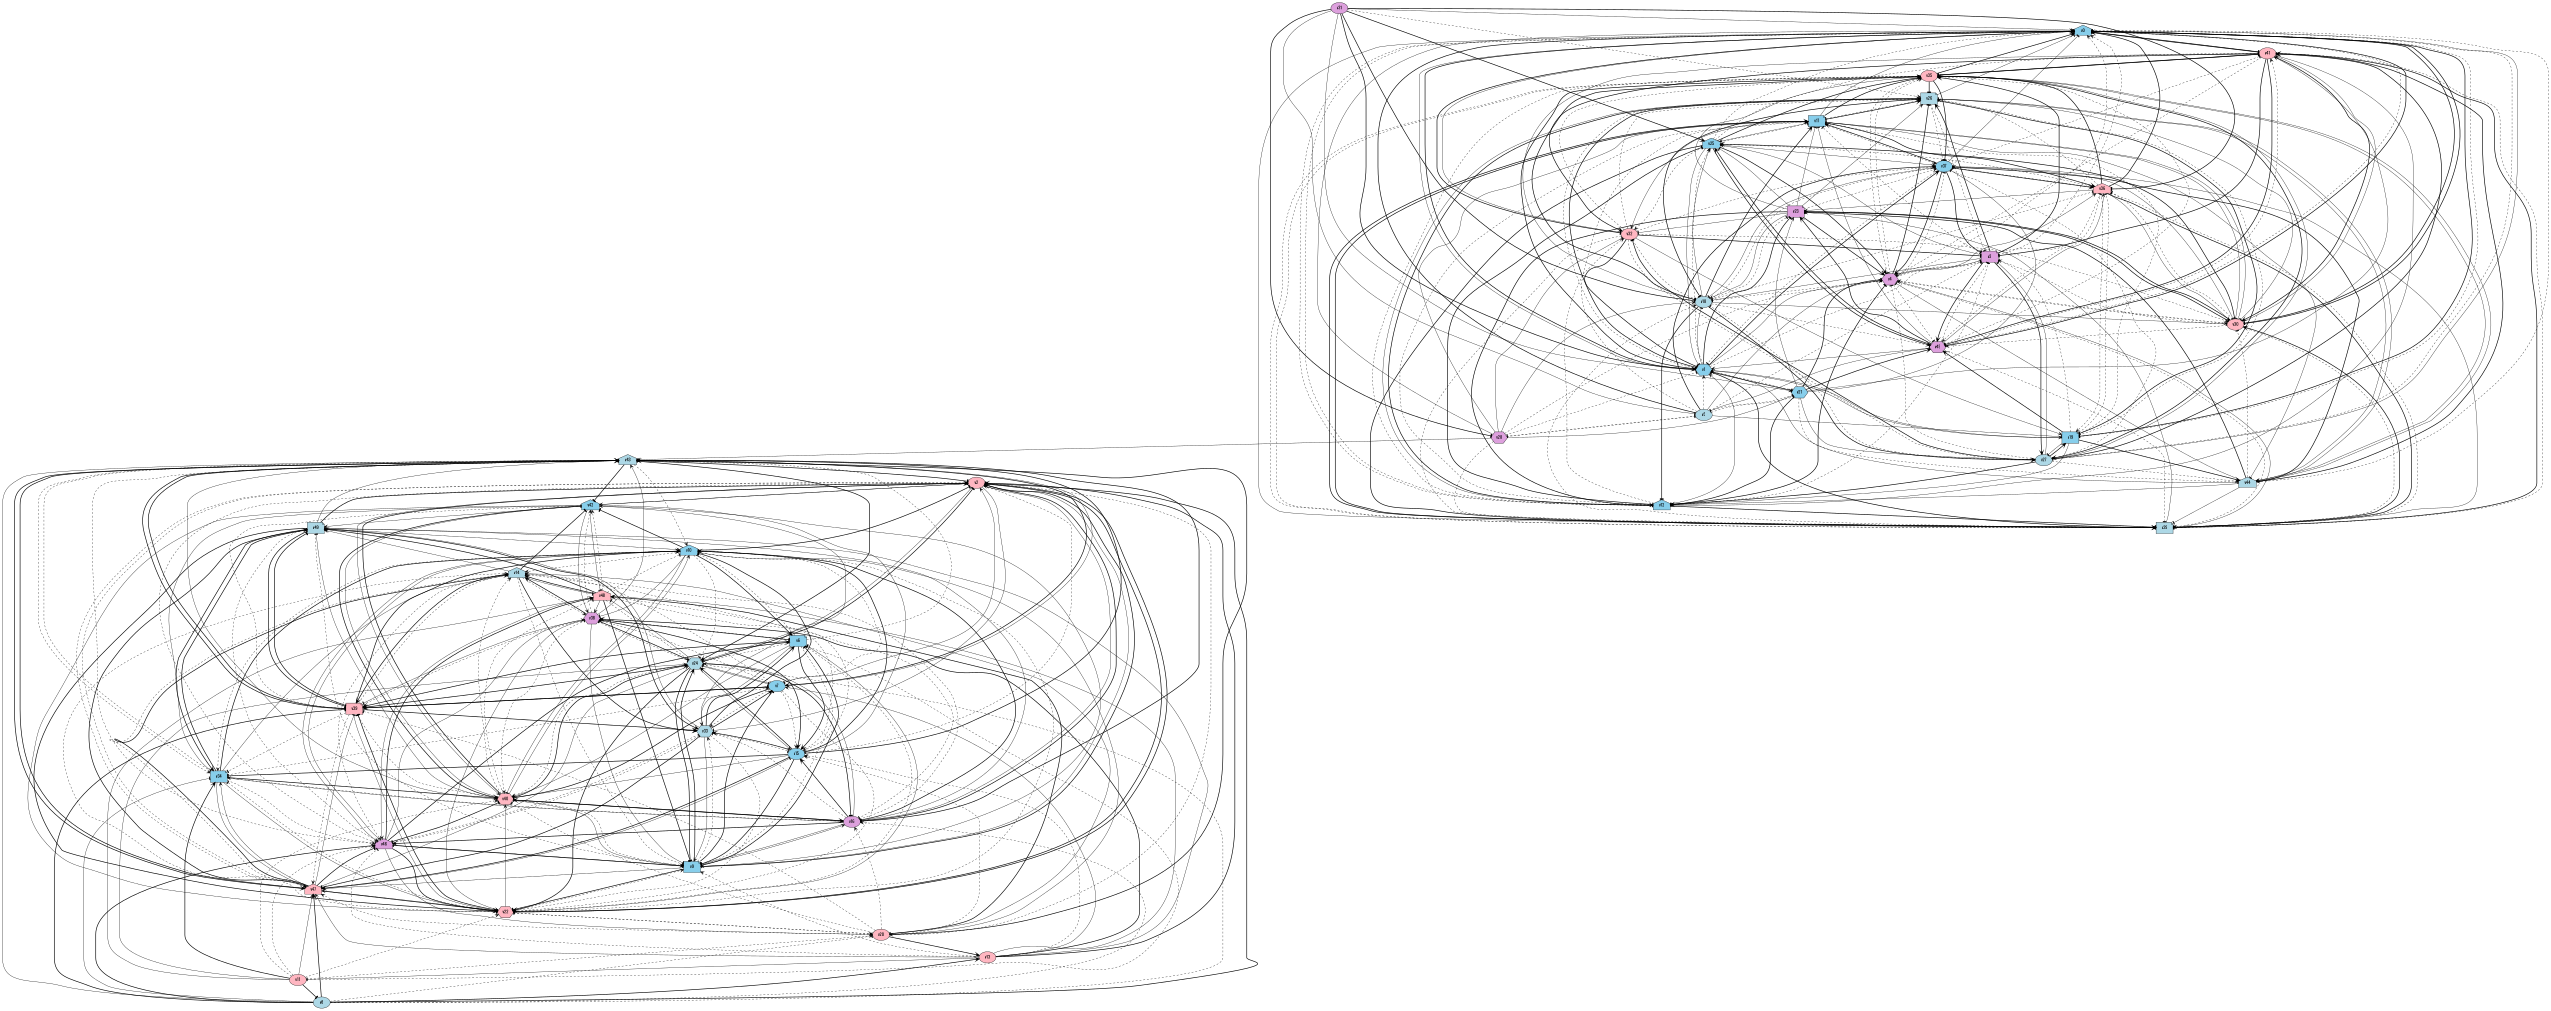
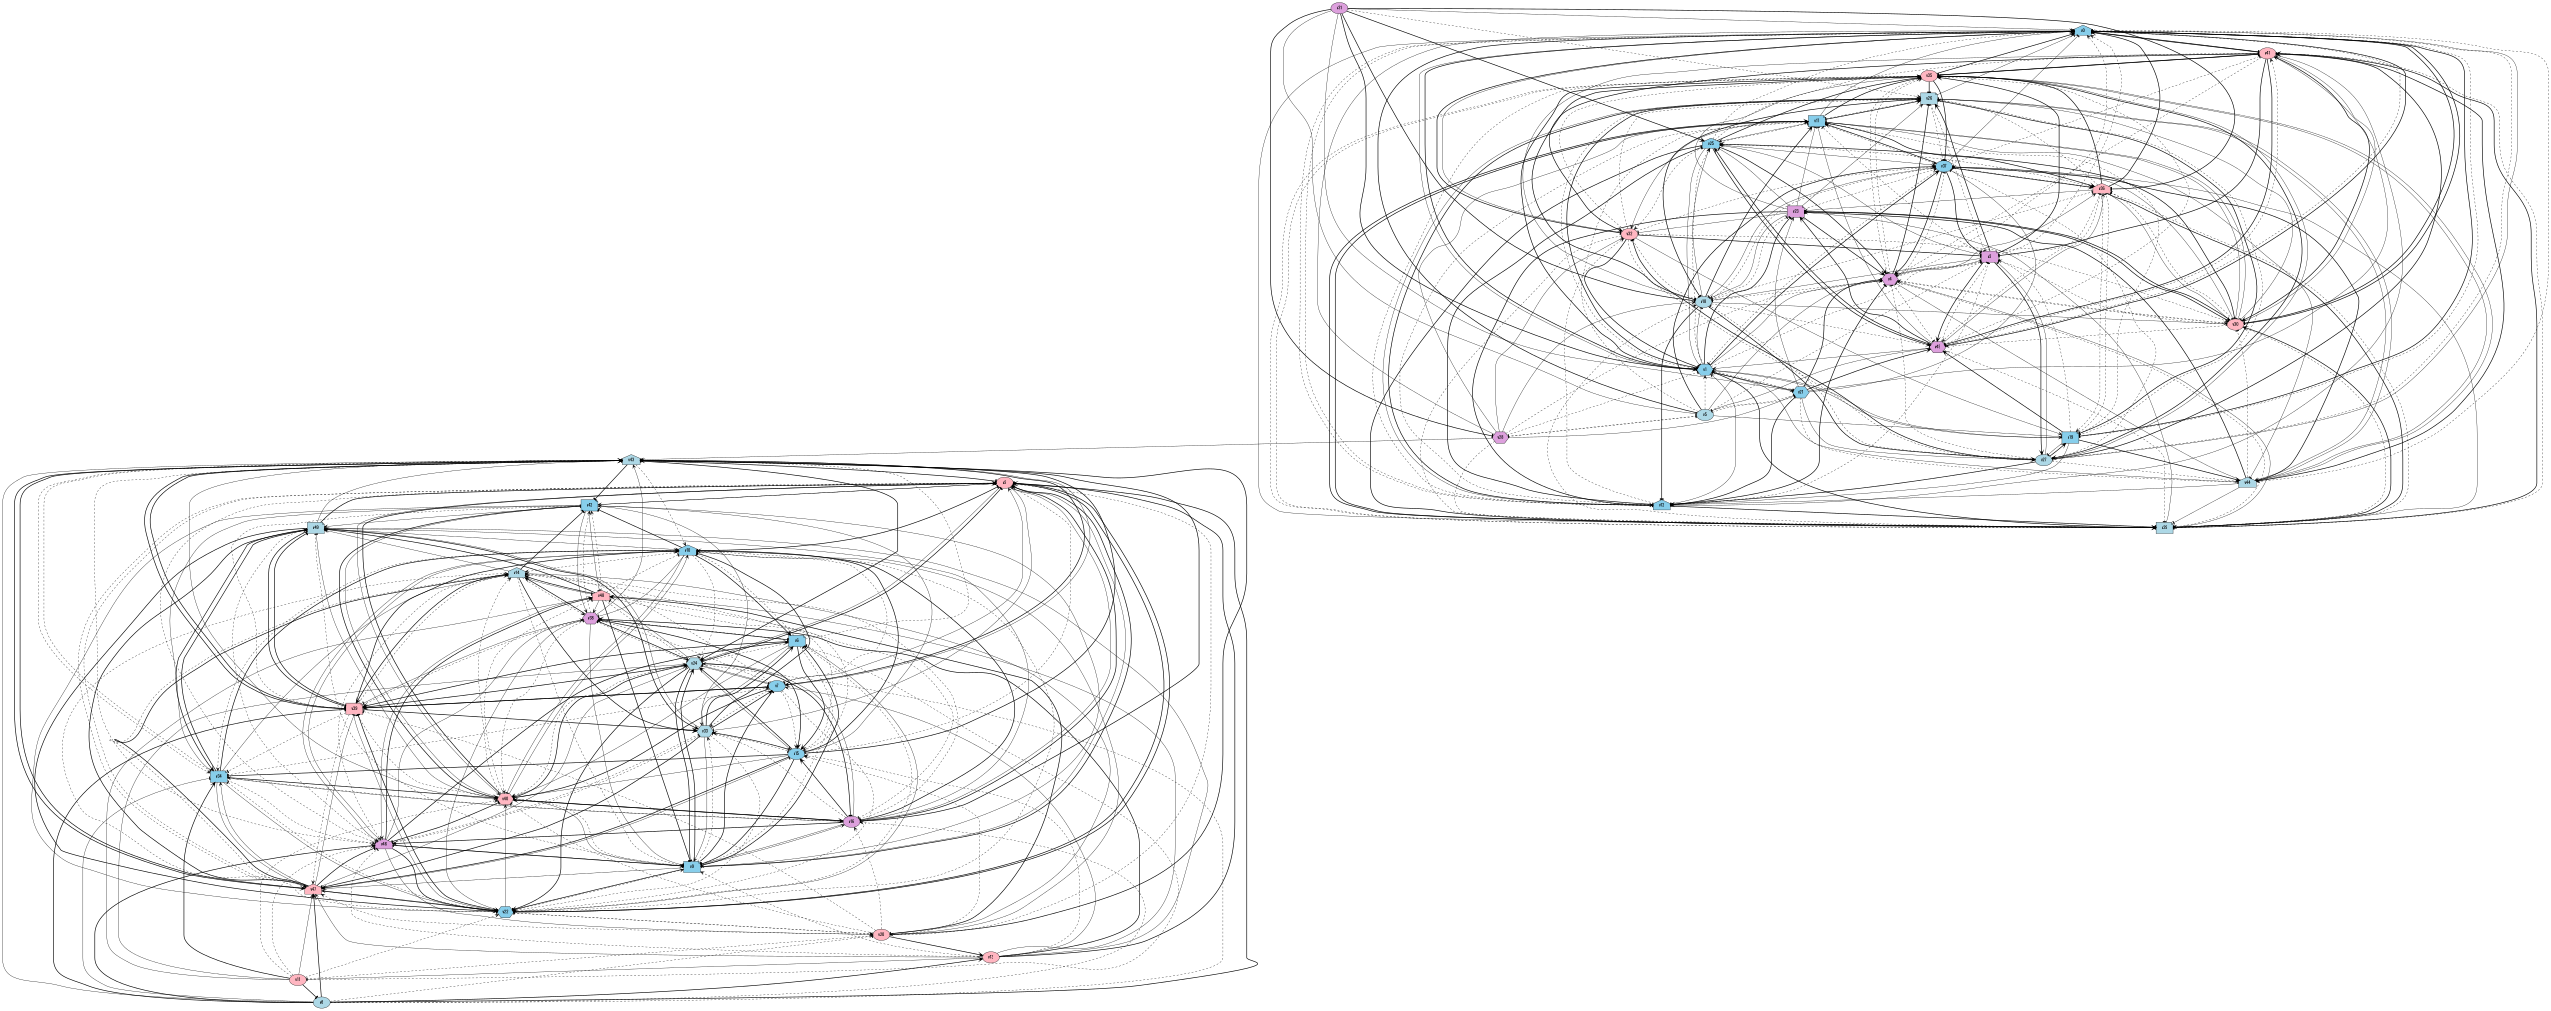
node "v42": shape house -> note
node "v22": fillcolor lightpink -> skyblue
